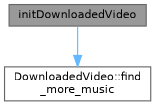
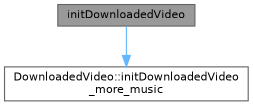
node "DownloadedVideo::find _more_music": label "DownloadedVideo::find _more_music" -> "DownloadedVideo::initDownloadedVideo _more_music"
